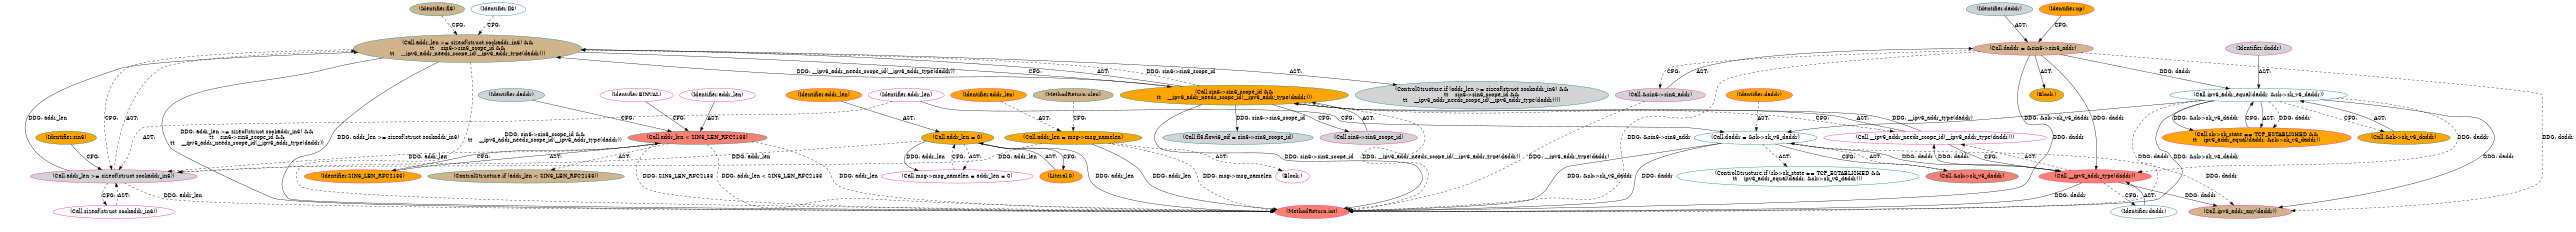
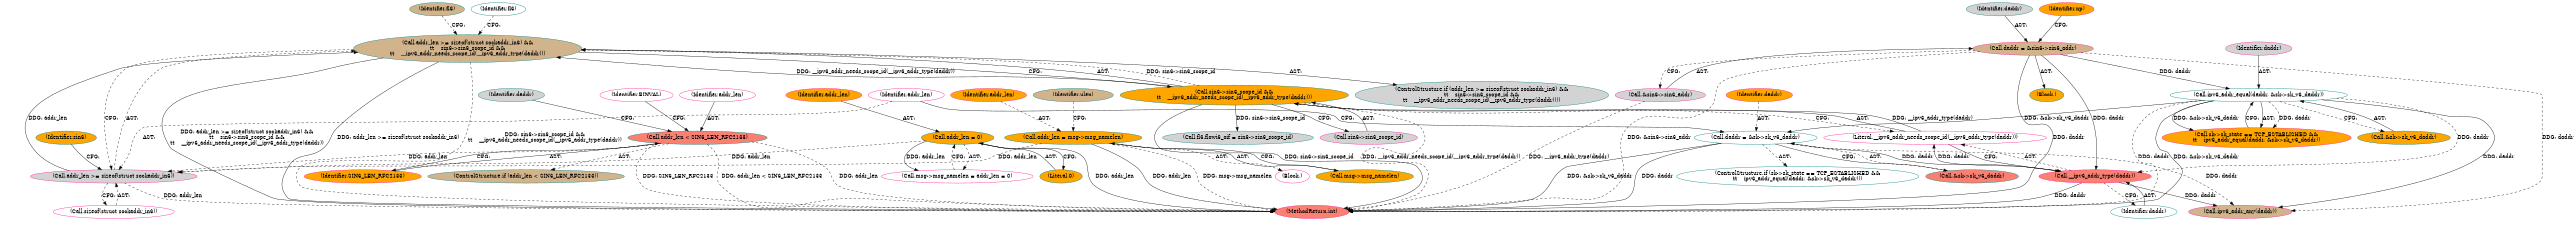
node "(MethodReturn,ulen)": label "(MethodReturn,ulen)" -> "(Identifier,ulen)"
node "(Call,__ipv6_addr_needs_scope_id(__ipv6_addr_type(daddr)))": label "(Call,__ipv6_addr_needs_scope_id(__ipv6_addr_type(daddr)))" -> "(Literal,__ipv6_addr_needs_scope_id(__ipv6_addr_type(daddr)))"
node "(Literal,0)": color deeppink -> teal
node "(Call,msg->msg_namelen)": added
